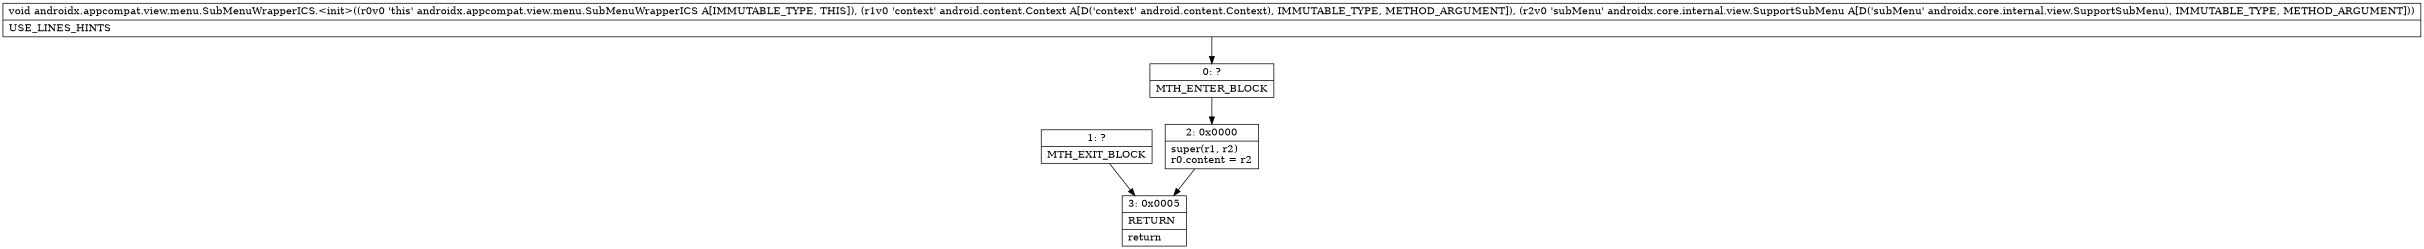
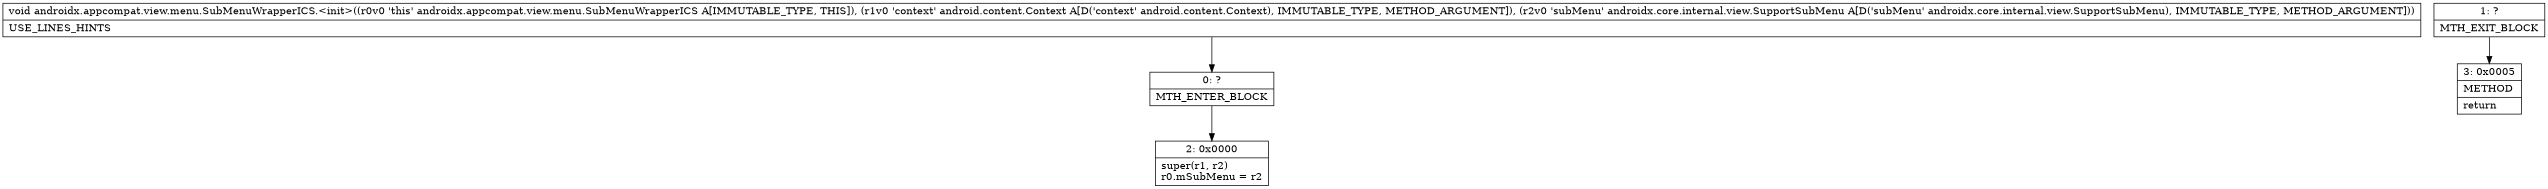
node "2: 0x0000": text "r0.content = r2" -> "r0.mSubMenu = r2"
edge "2: 0x0000" -> "3: 0x0005": removed
node "3: 0x0005": text "RETURN" -> "METHOD"
